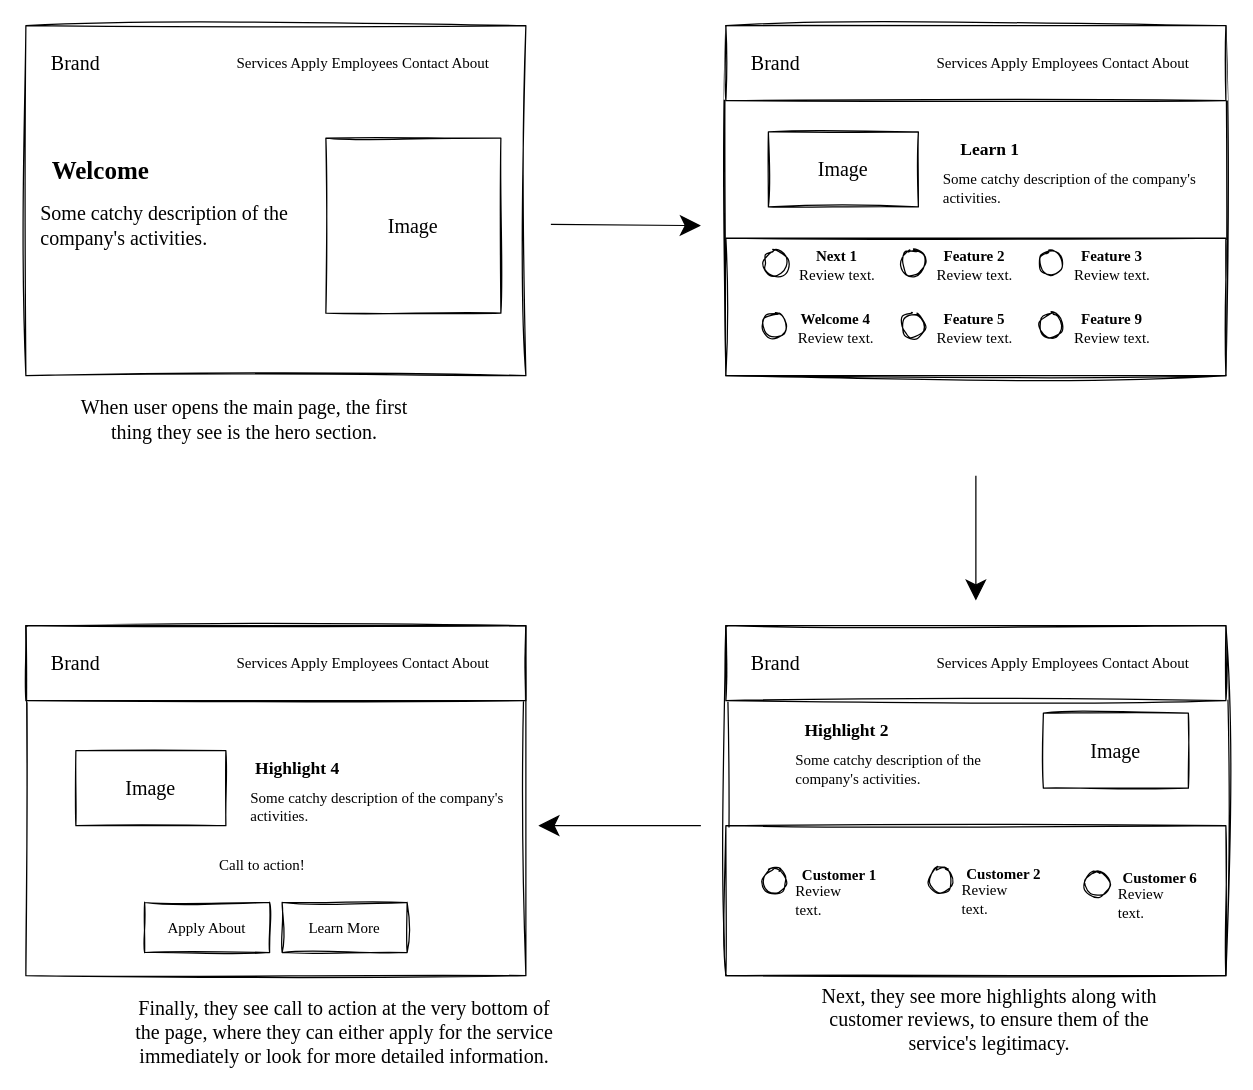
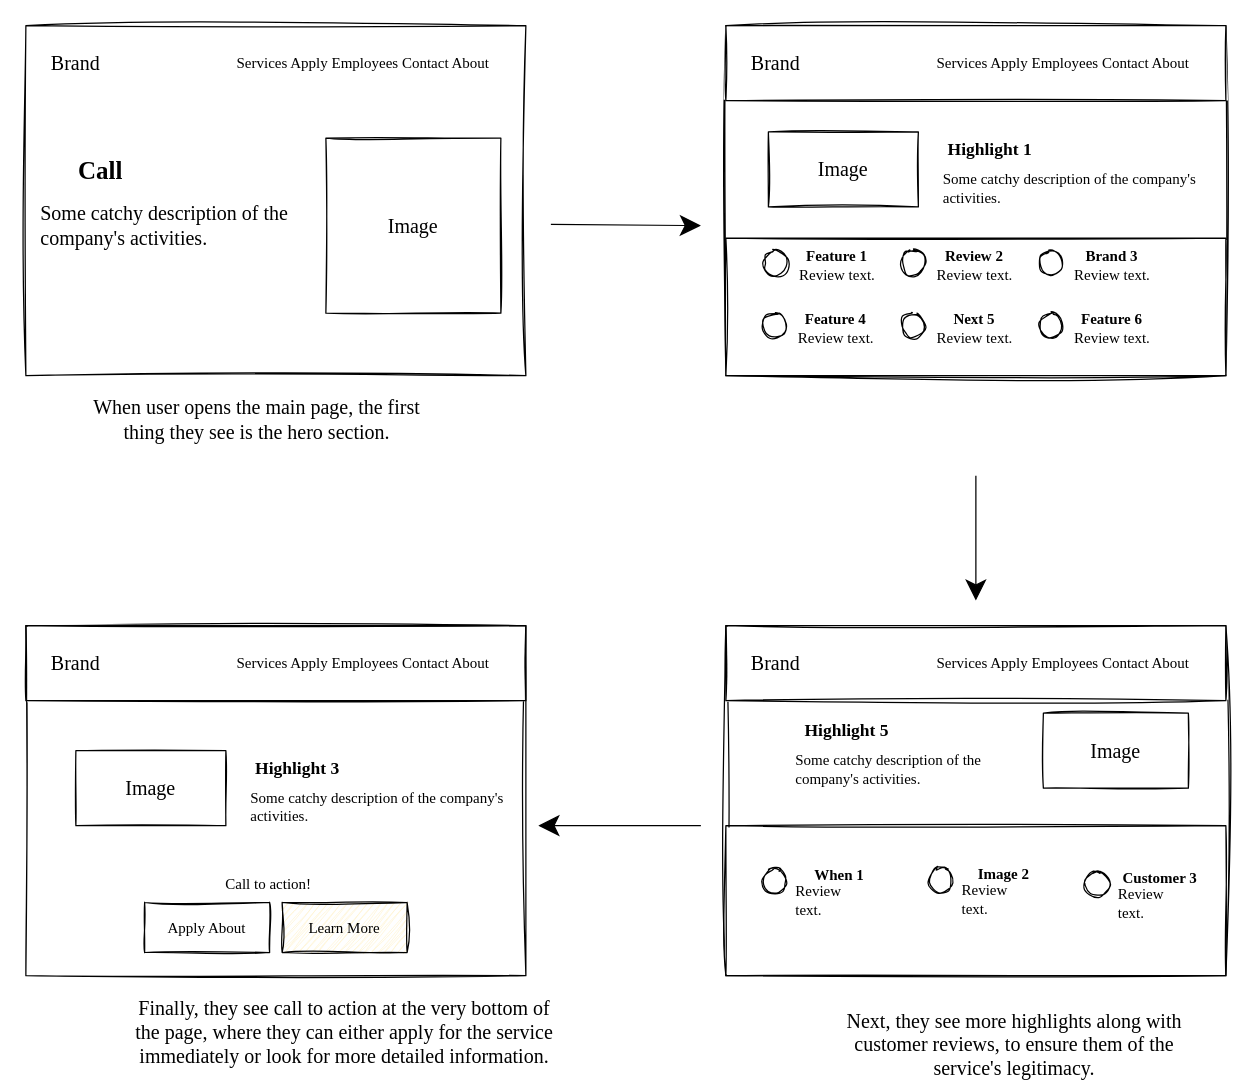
node "Learn 1": label "Learn 1" -> "Highlight 1"
node "Welcome": label "Welcome" -> "Call"
node "Next 1": label "Next 1" -> "Feature 1"
node "Feature 2": label "Feature 2" -> "Review 2"
node "Feature 3": label "Feature 3" -> "Brand 3"
node "Welcome 4": label "Welcome 4" -> "Feature 4"
node "Feature 5": label "Feature 5" -> "Next 5"
node "Feature 9": label "Feature 9" -> "Feature 6"
node "When user opens the main page, the first thing they see is the hero section.": moved (244, 419) -> (257, 419)
node "Highlight 2": label "Highlight 2" -> "Highlight 5"
node "Highlight 4": label "Highlight 4" -> "Highlight 3"
node "Call to action!": moved (269, 865) -> (276, 884)
node "Customer 2": label "Customer 2" -> "Image 2"
node "Customer 1": label "Customer 1" -> "When 1"
node "Customer 6": label "Customer 6" -> "Customer 3"
node "Learn More": fillcolor #ffffff -> #fff2cc
node "Next, they see more highlights along with customer reviews, to ensure them of the service's legitimacy.": moved (989, 1019) -> (1014, 1044)
